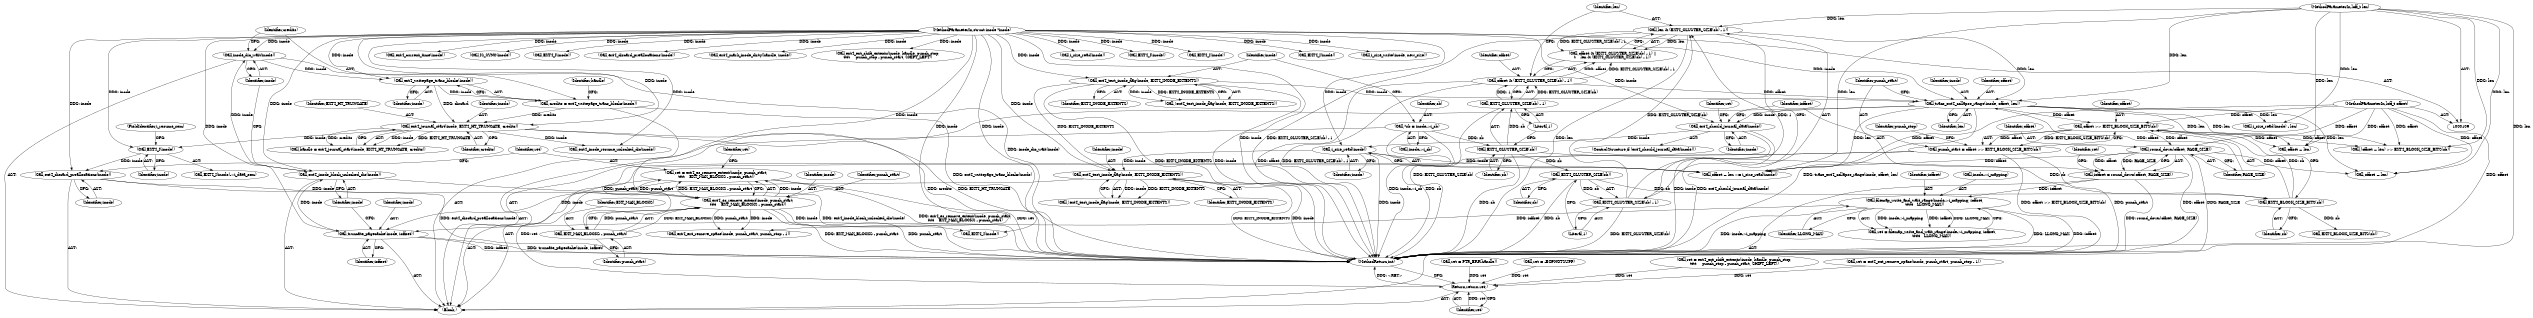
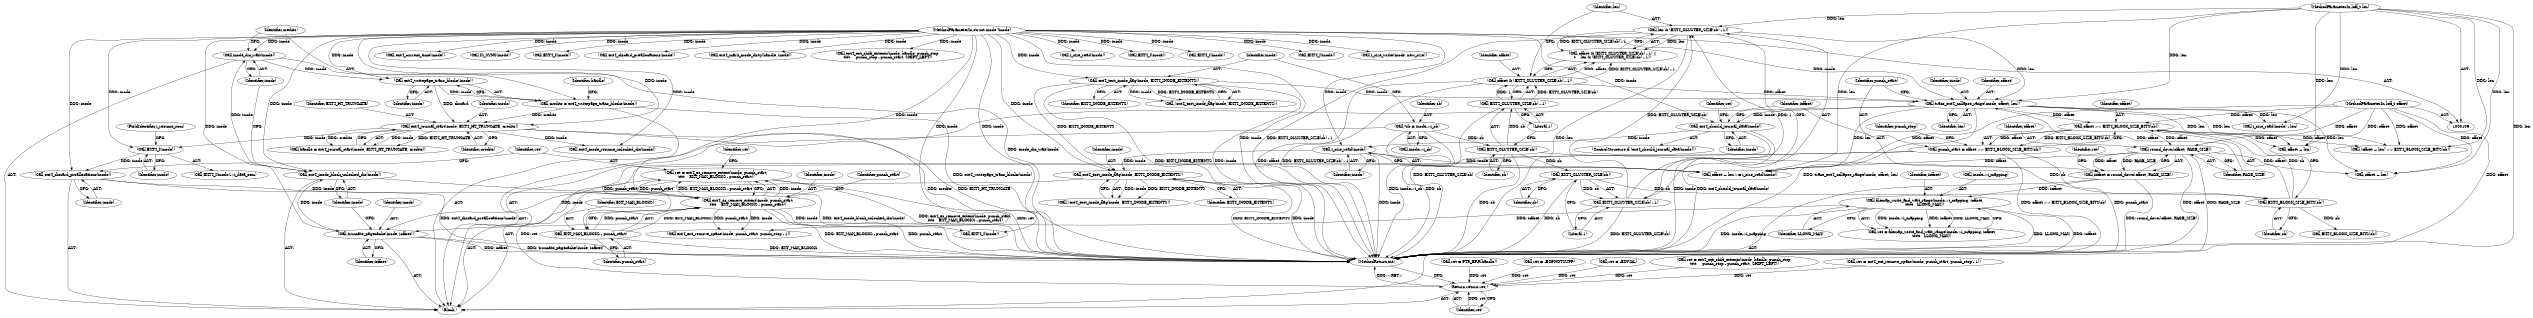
edge "(Call,EXT_MAX_BLOCKS - punch_start)" -> "(MethodReturn,int)": added, label "DDG: EXT_MAX_BLOCKS"
node "(Call,ret = -EINVAL)": added
